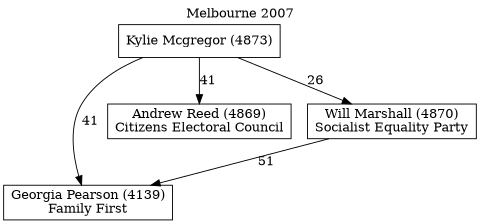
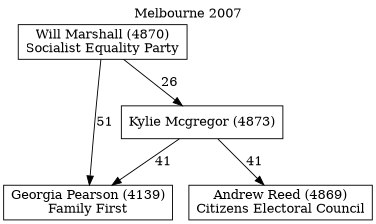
edge "Kylie Mcgregor (4873)" -> "Will Marshall (4870) Socialist Equality Party": reversed
